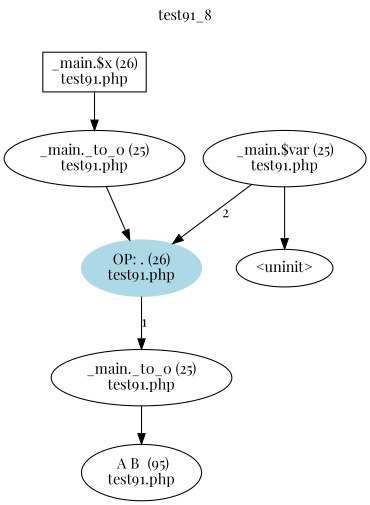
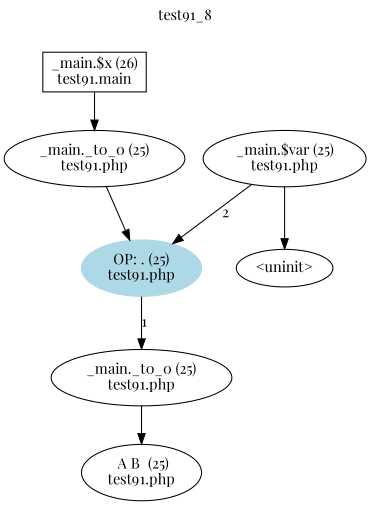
node "_main.$x (26) test91.php": label "_main.$x (26) test91.php" -> "_main.$x (26) test91.main"
node "OP: . (26) test91.php": label "OP: . (26) test91.php" -> "OP: . (25) test91.php"
node "A B  (95) test91.php": label "A B  (95) test91.php" -> "A B  (25) test91.php"
